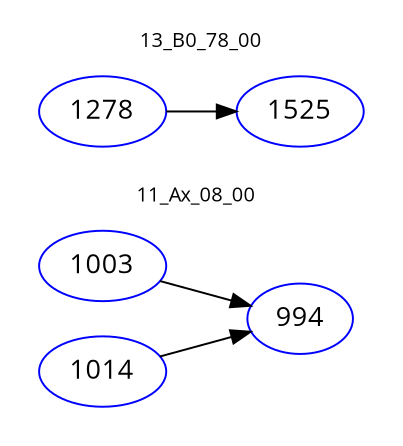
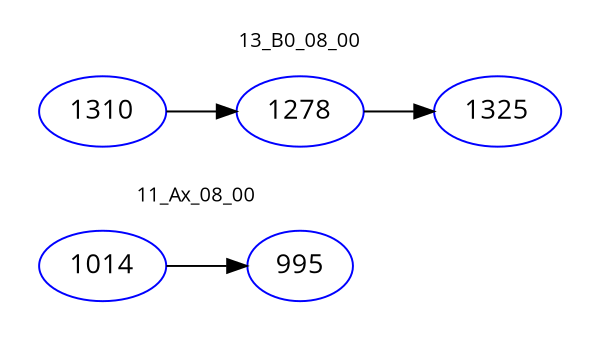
cluster "13_B0_78_00": label "13_B0_78_00" -> "13_B0_08_00"
node "1310": added
node "1525": label "1525" -> "1325"
node "1003": removed
node "994": label "994" -> "995"
